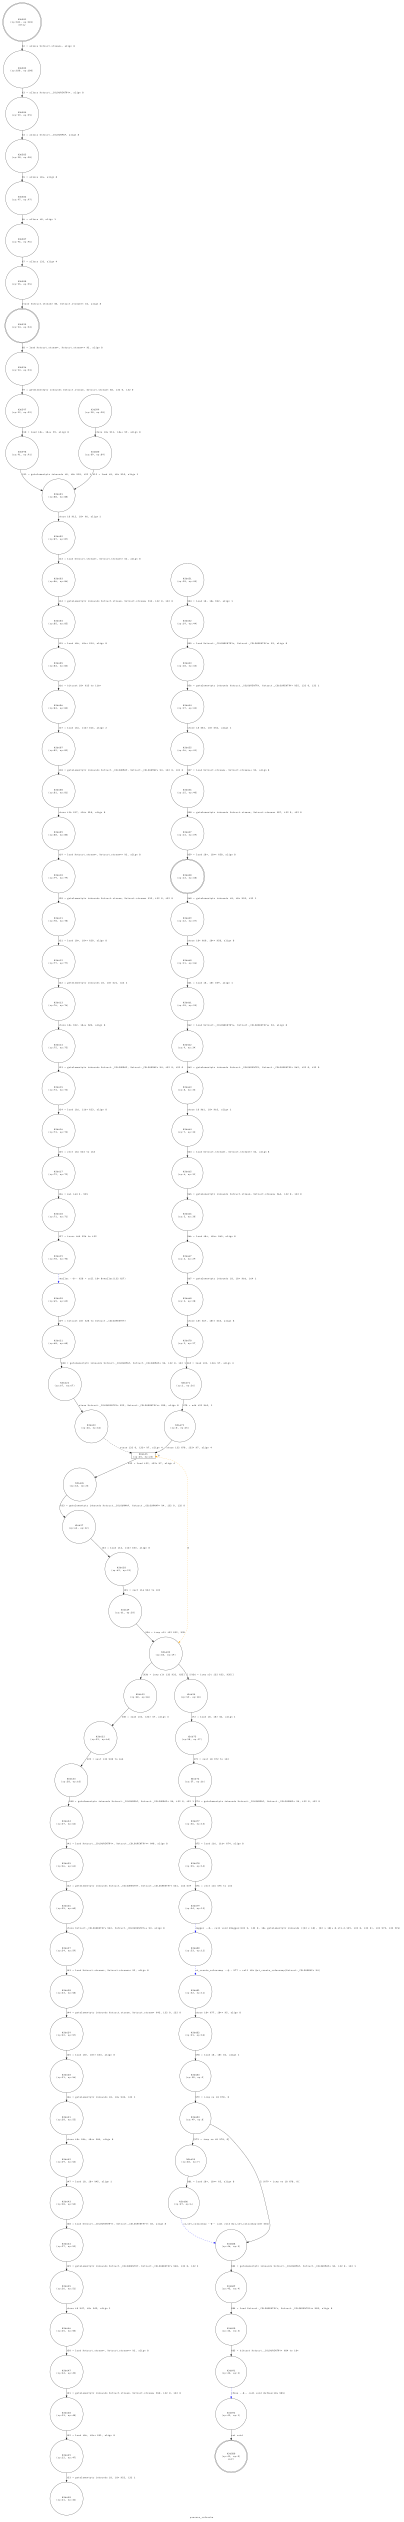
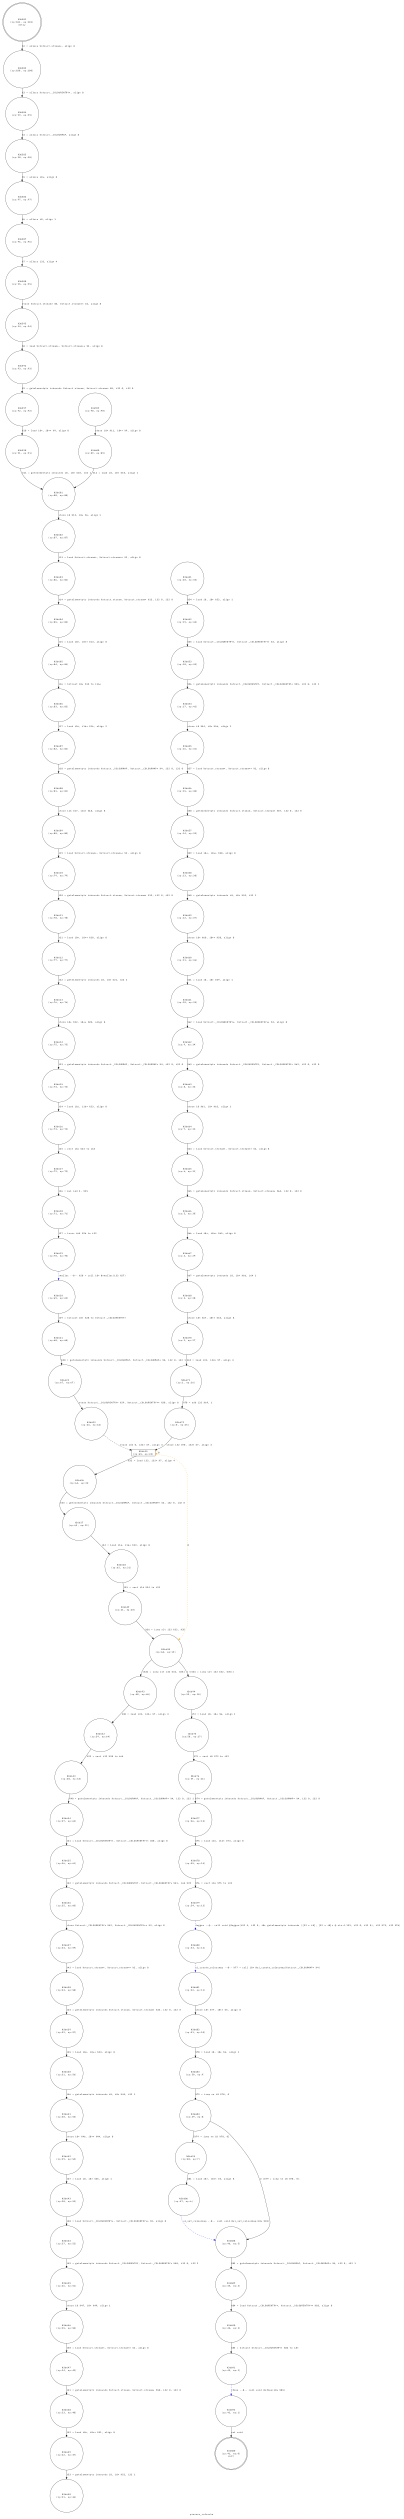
node "N36595 (rp:94, ep:94)": shape doublecircle -> circle
node "N36658 (rp:13, ep:38)": shape doublecircle -> circle
